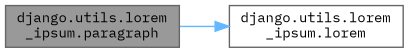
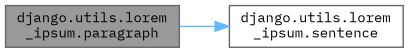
node "django.utils.lorem _ipsum.lorem": label "django.utils.lorem _ipsum.lorem" -> "django.utils.lorem _ipsum.sentence"
